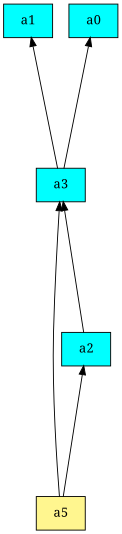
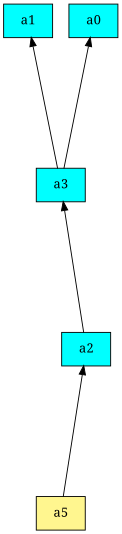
edge "a5" -> "a3": removed
